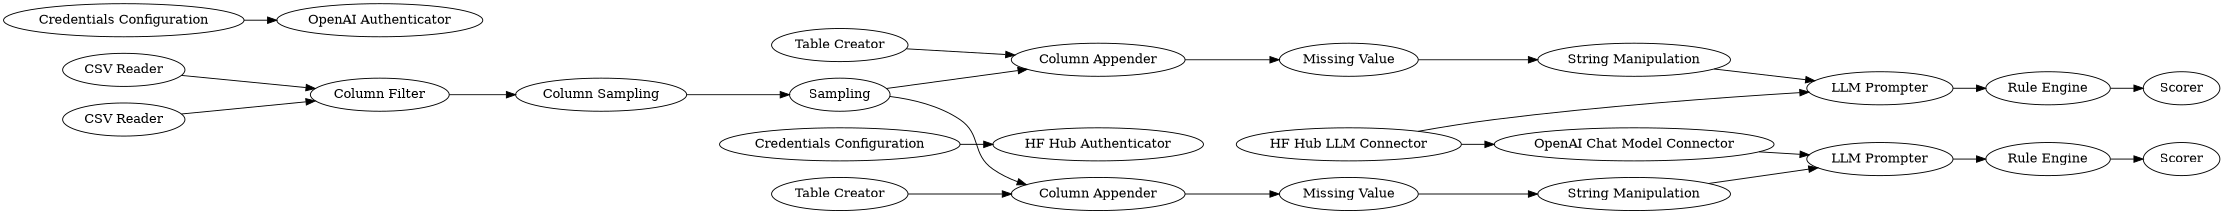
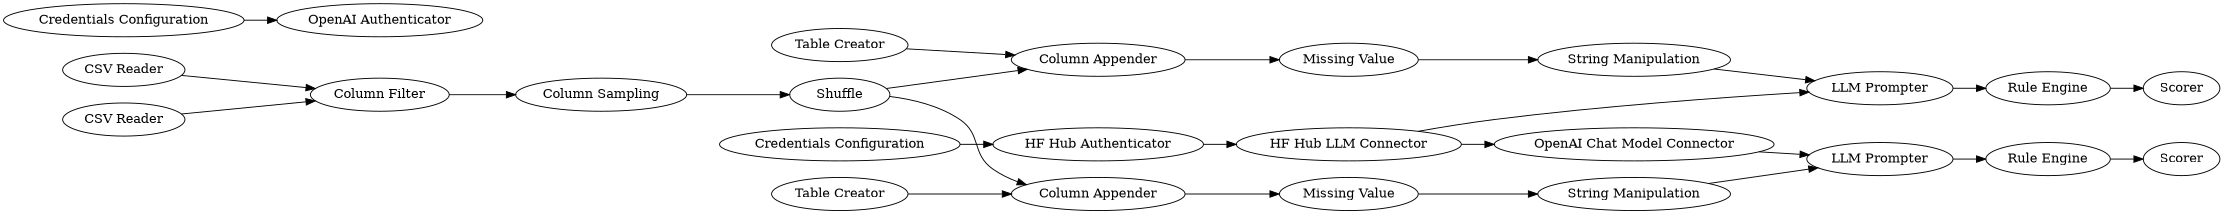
node "Sampling": label "Sampling" -> "Shuffle"
edge "HF Hub Authenticator" -> "HF Hub LLM Connector": added
